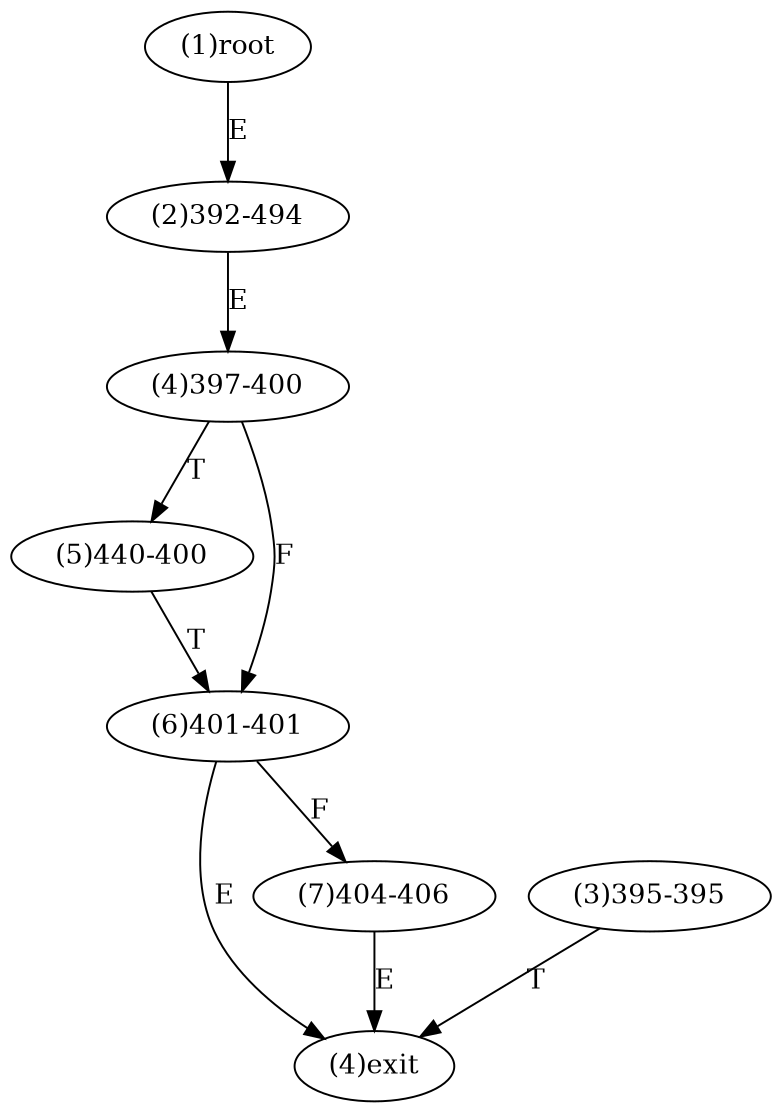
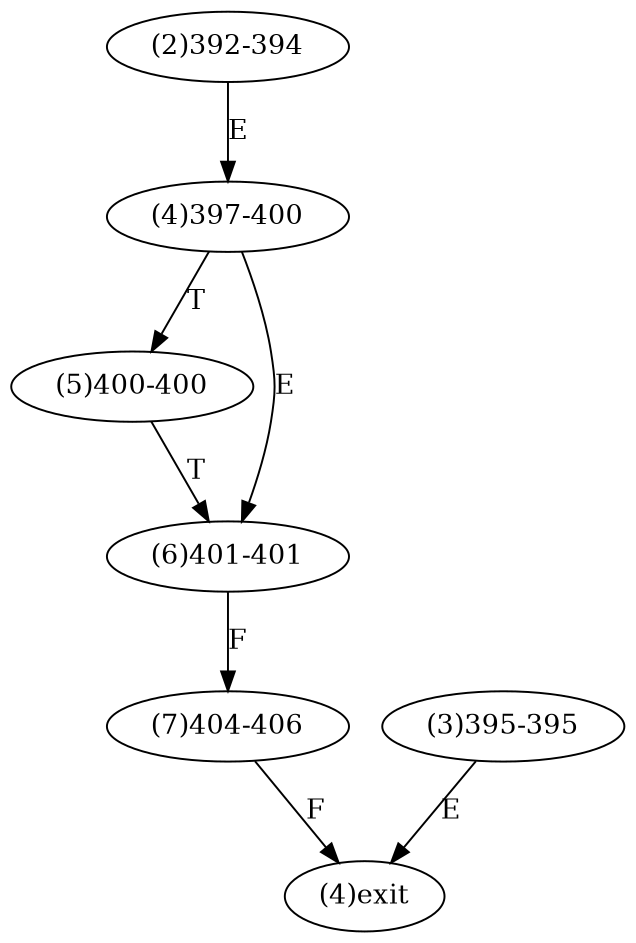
node "(1)root": removed
node "(2)392-494": label "(2)392-494" -> "(2)392-394"
node "(5)440-400": label "(5)440-400" -> "(5)400-400"
edge "(4)397-400" -> "(6)401-401": label "F" -> "E"
edge "(6)401-401" -> "(4)exit": removed, label "E"
edge "(7)404-406" -> "(4)exit": label "E" -> "F"
edge "(3)395-395" -> "(4)exit": label "T" -> "E"
